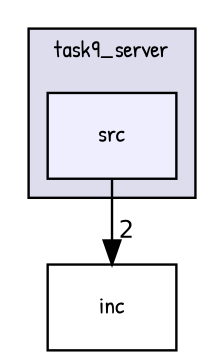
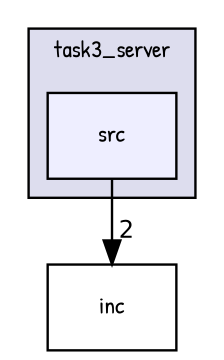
cluster "task9_server": label "task9_server" -> "task3_server"
